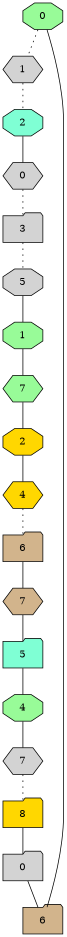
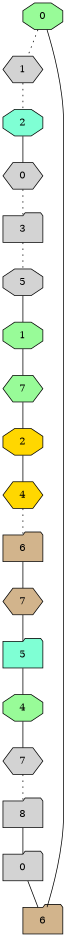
node "8": fillcolor gold -> lightgrey
